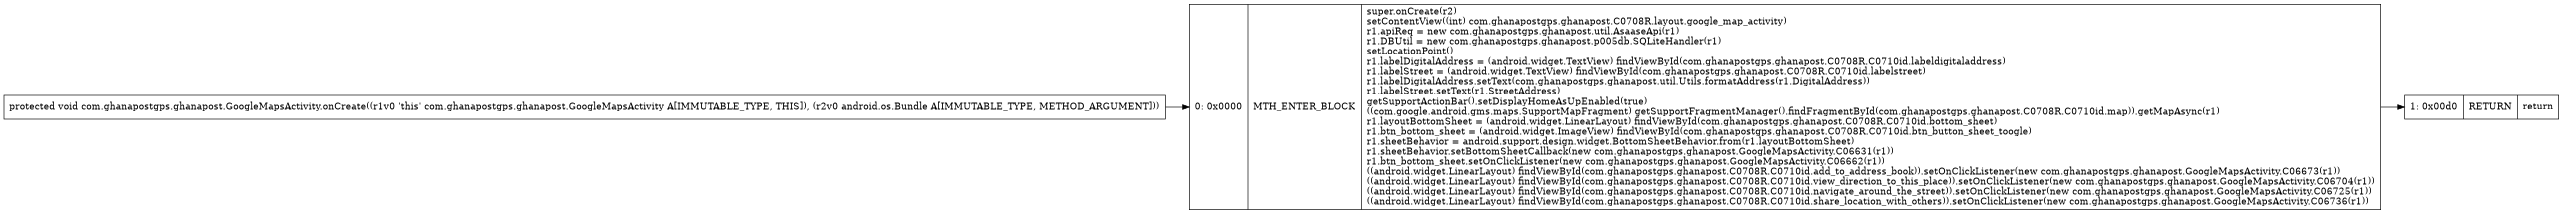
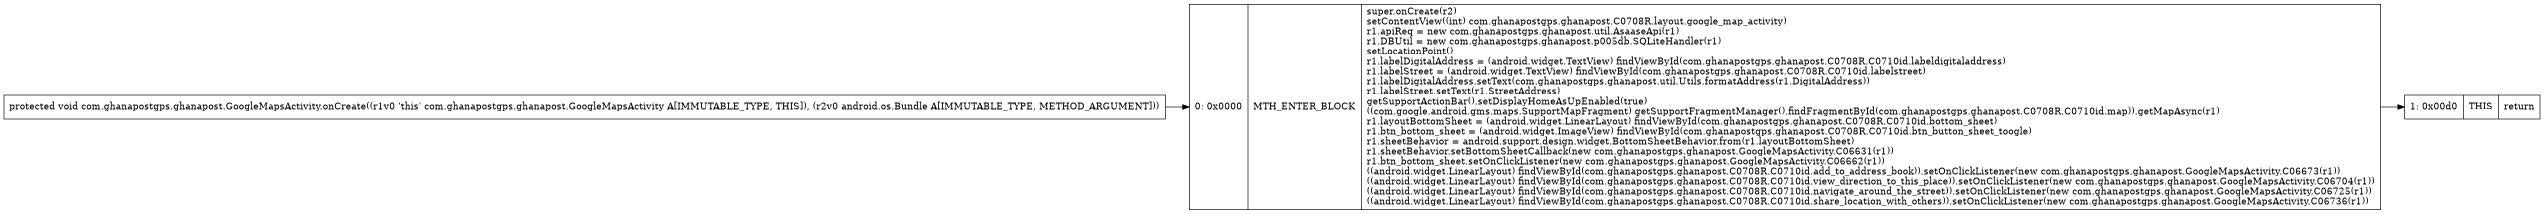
node "1: 0x00d0": text "RETURN" -> "THIS"
